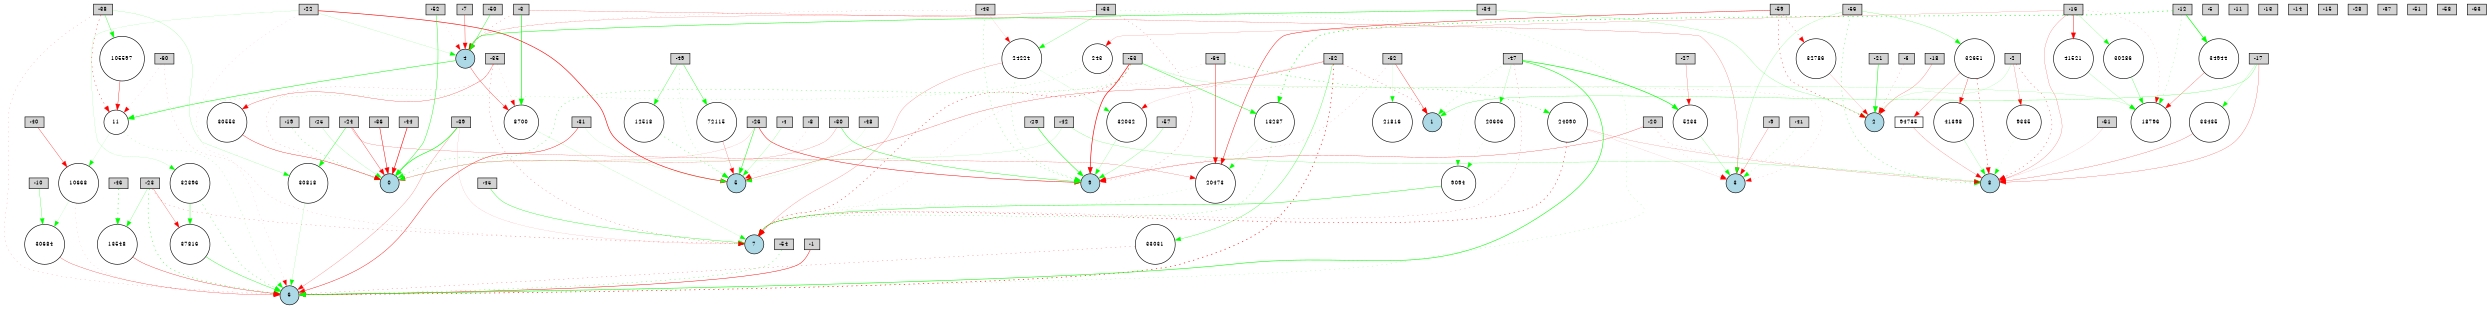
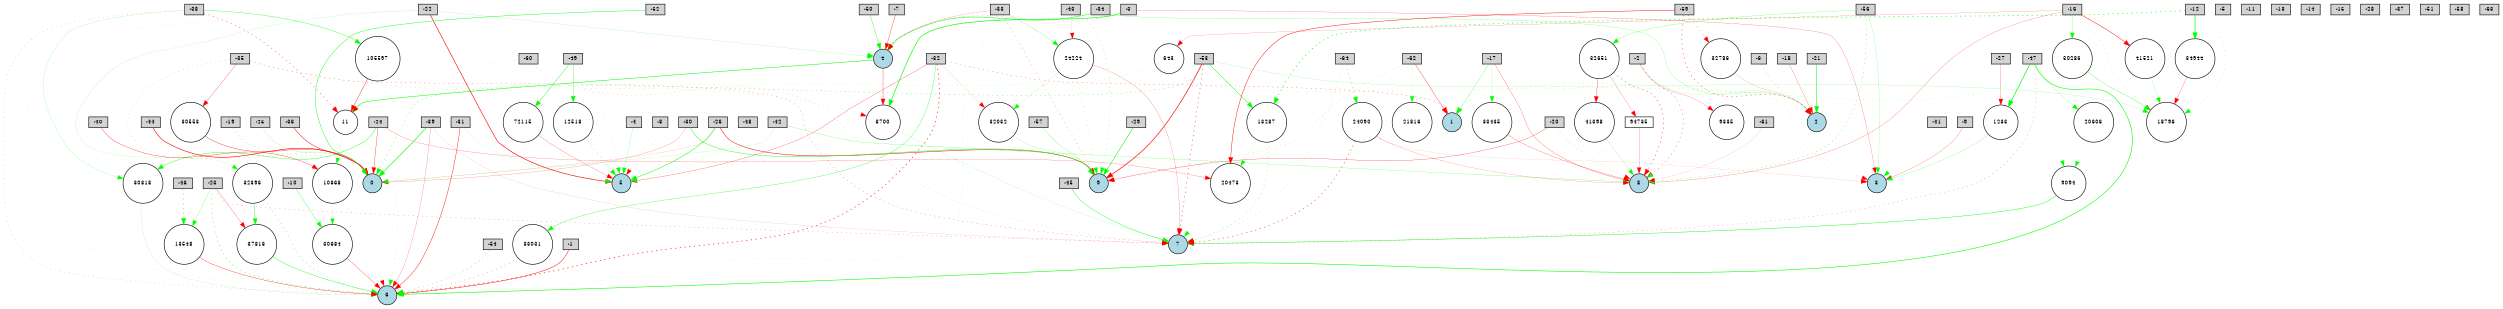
edge "-52" -> "4": color red -> green
node "243": label "243" -> "643"
edge "-64" -> "20473": removed
node "5233": label "5233" -> "1233"
